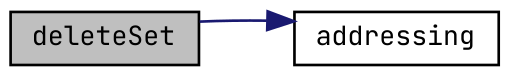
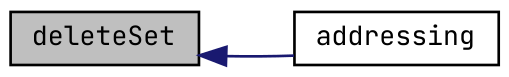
edge "deleteSet" -> "addressing": reversed
